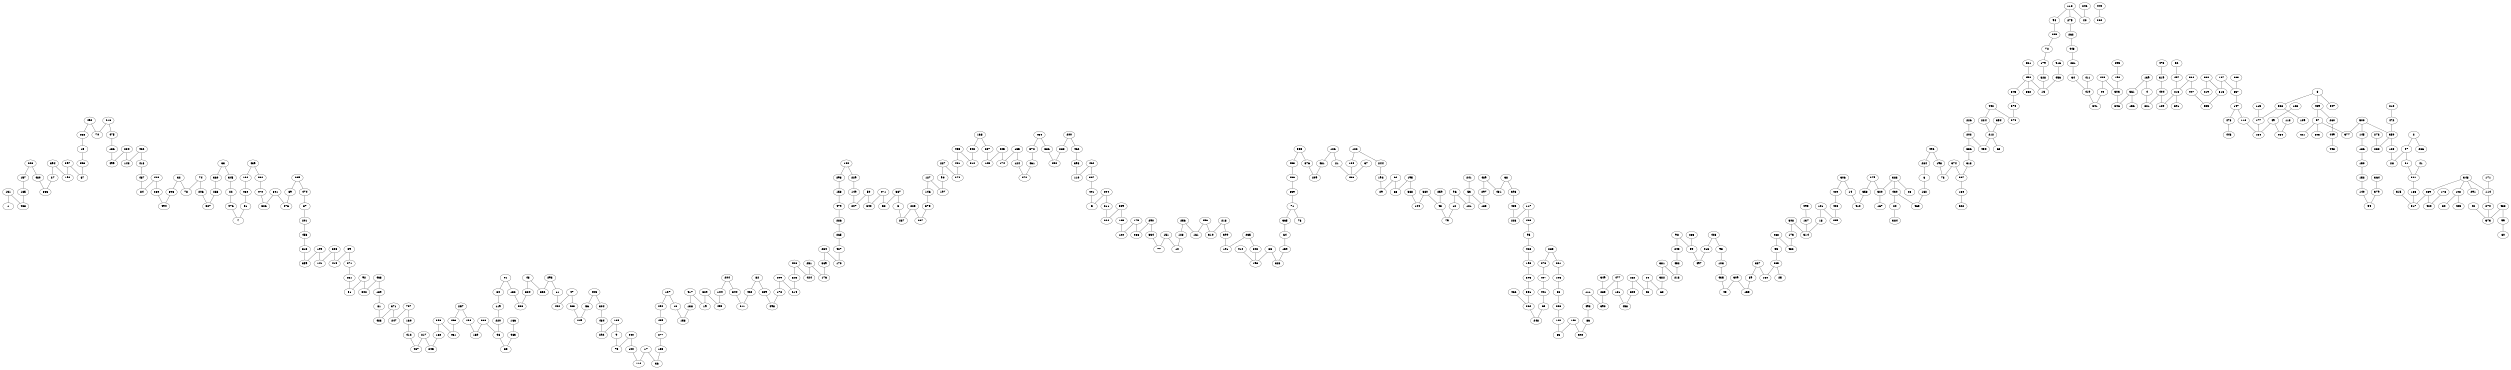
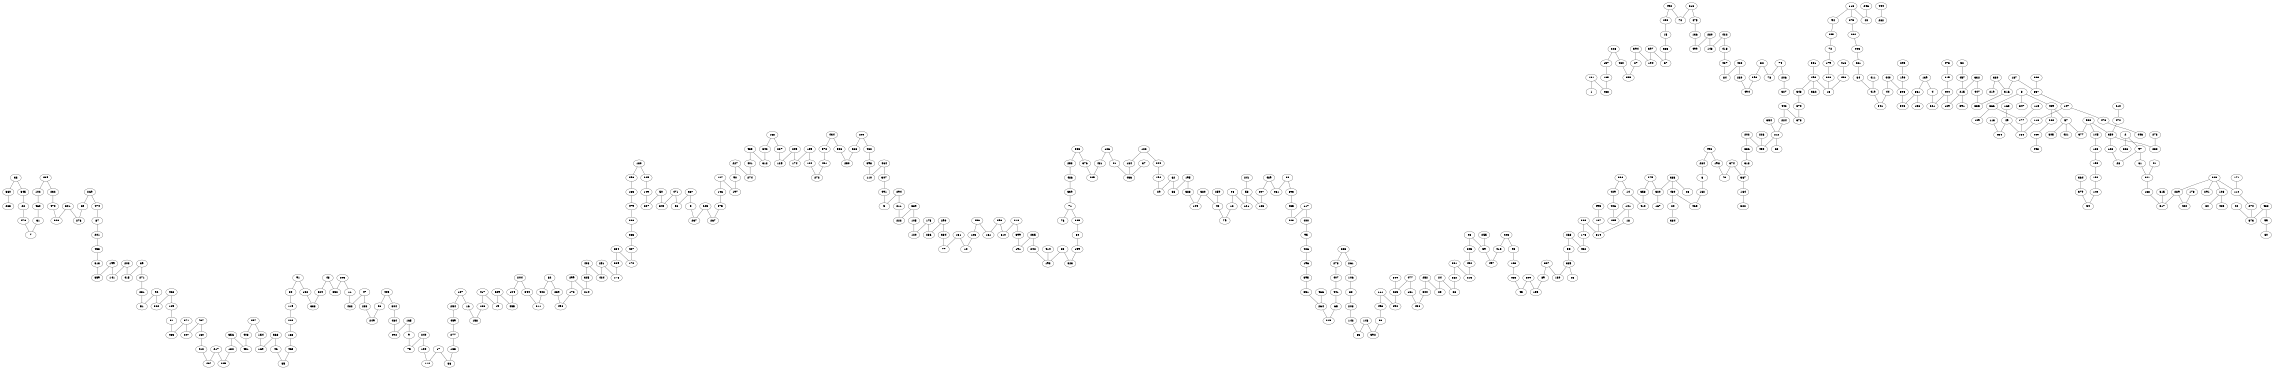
edge "226" -- "202": now "226" -- "450"
edge "263" -- "327": removed
edge "220" -- "46": now "220" -- "166"
